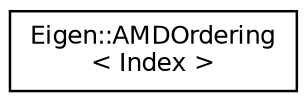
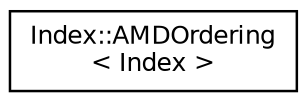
node "Eigen::AMDOrdering < Index >": label "Eigen::AMDOrdering < Index >" -> "Index::AMDOrdering < Index >"
